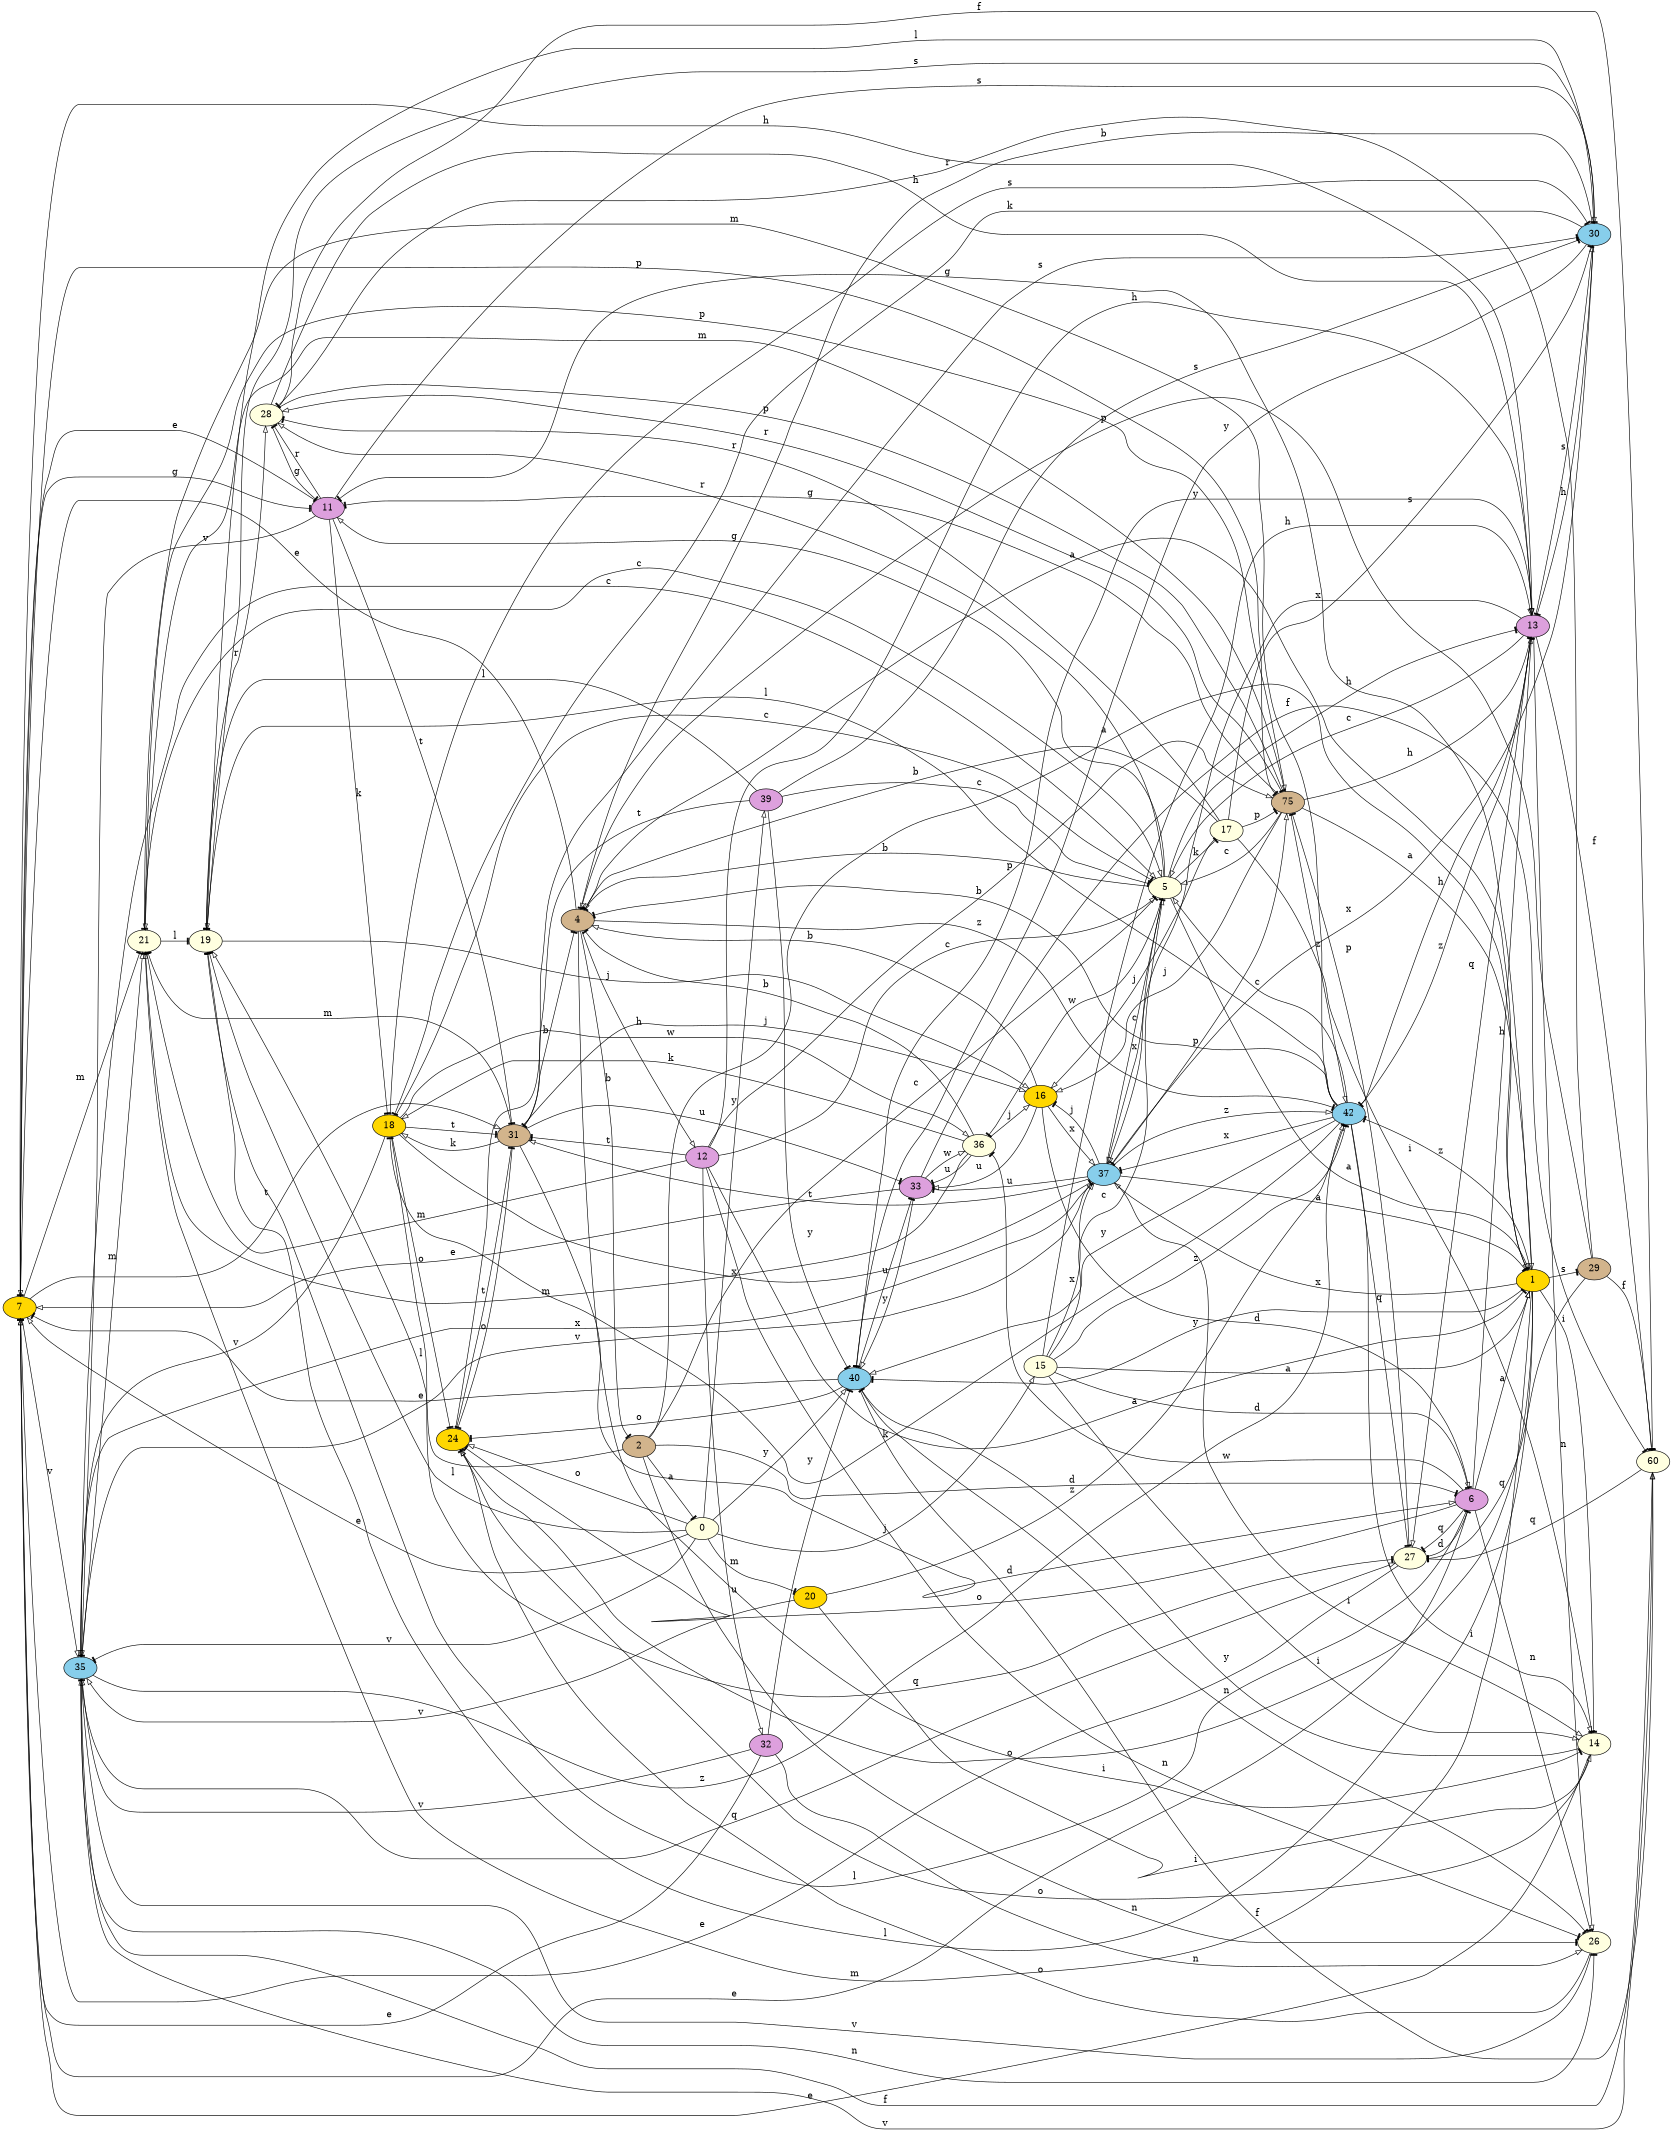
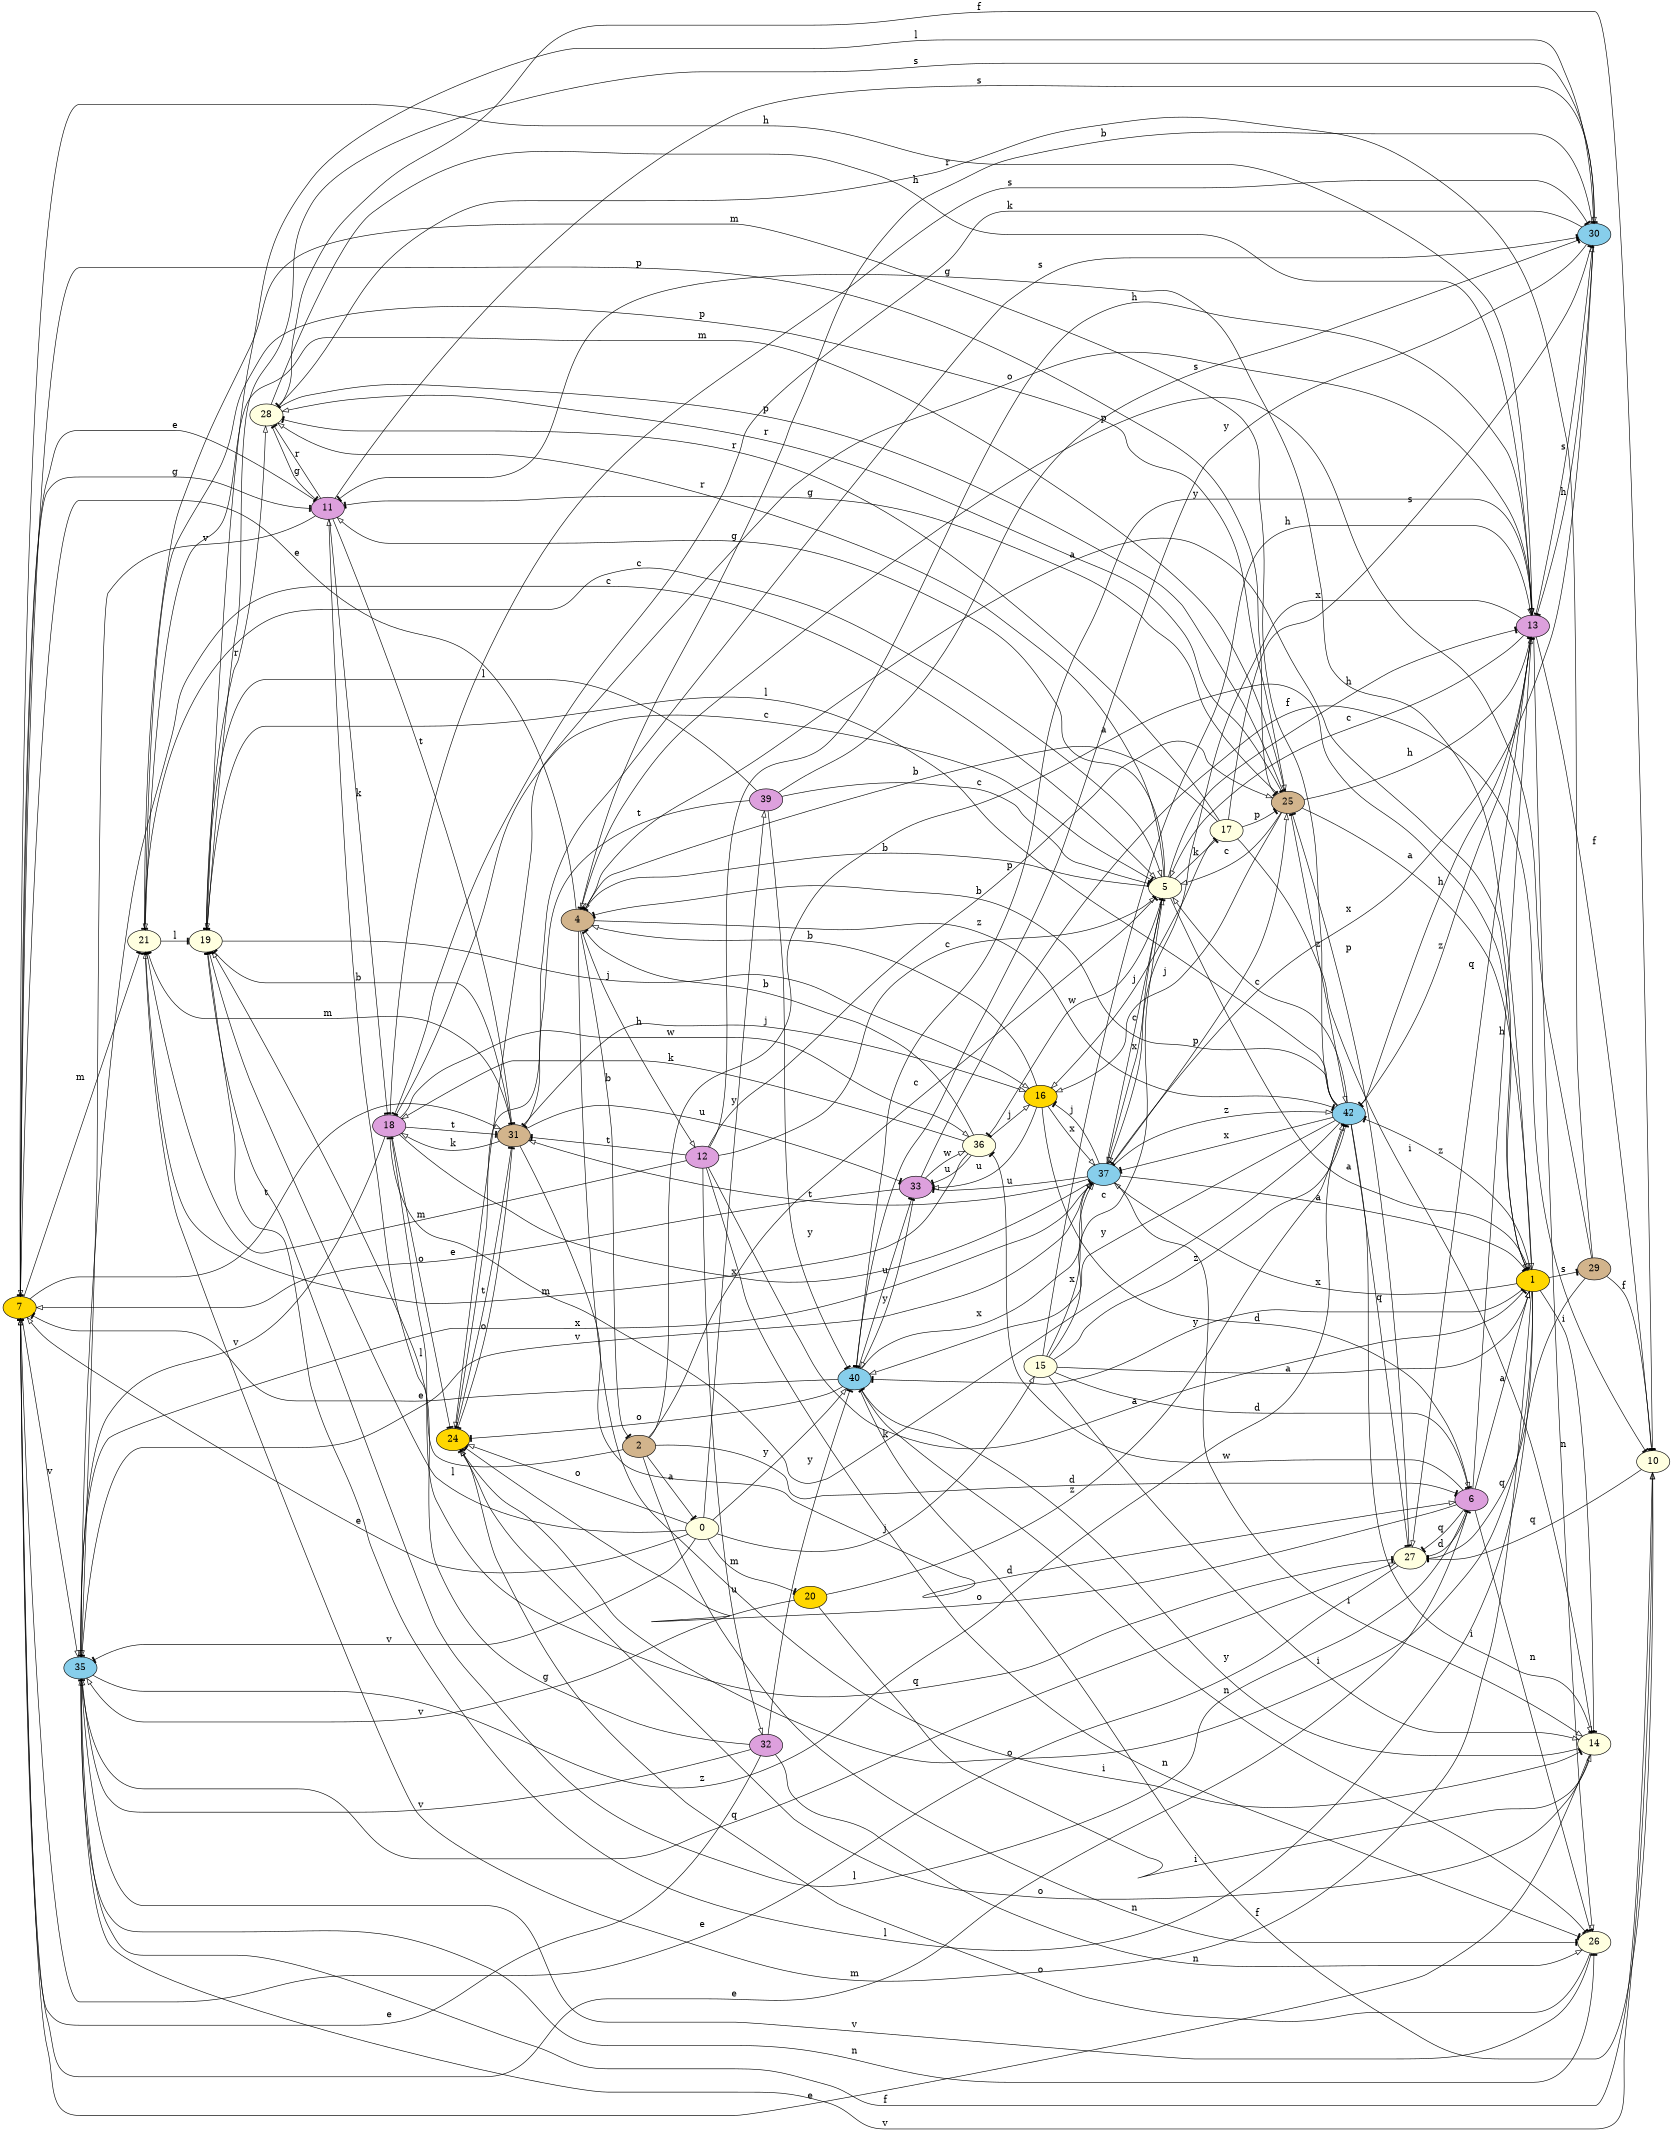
edge "13" -> "24": added, label "o"
node "75": label "75" -> "25"
edge "31" -> "4": now "31" -> "19"
node "18": fillcolor gold -> plum
edge "32" -> "11": added, label "g"
edge "40" -> "37": added, label "x"
edge "35" -> "21": removed, label "m"
node "60": label "60" -> "10"
